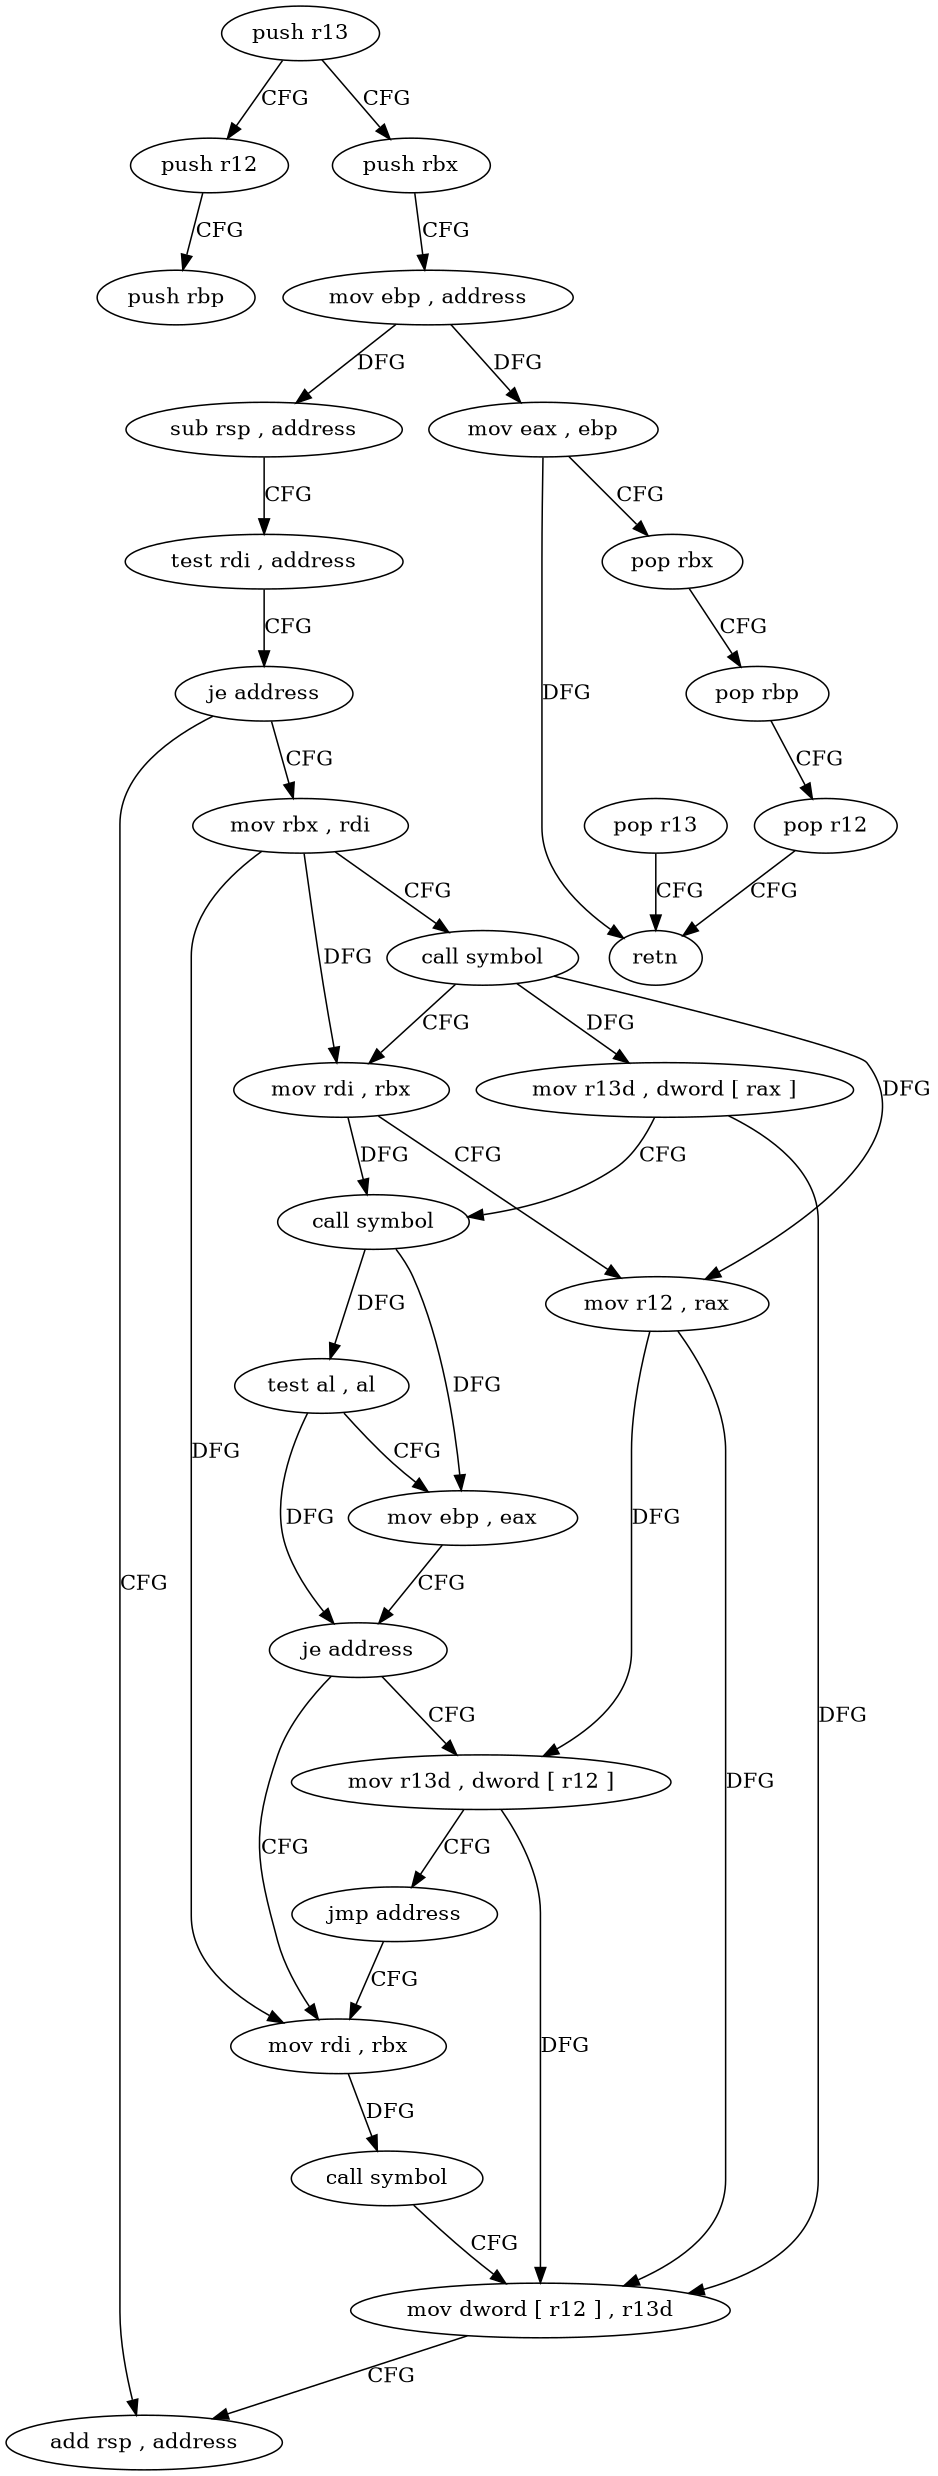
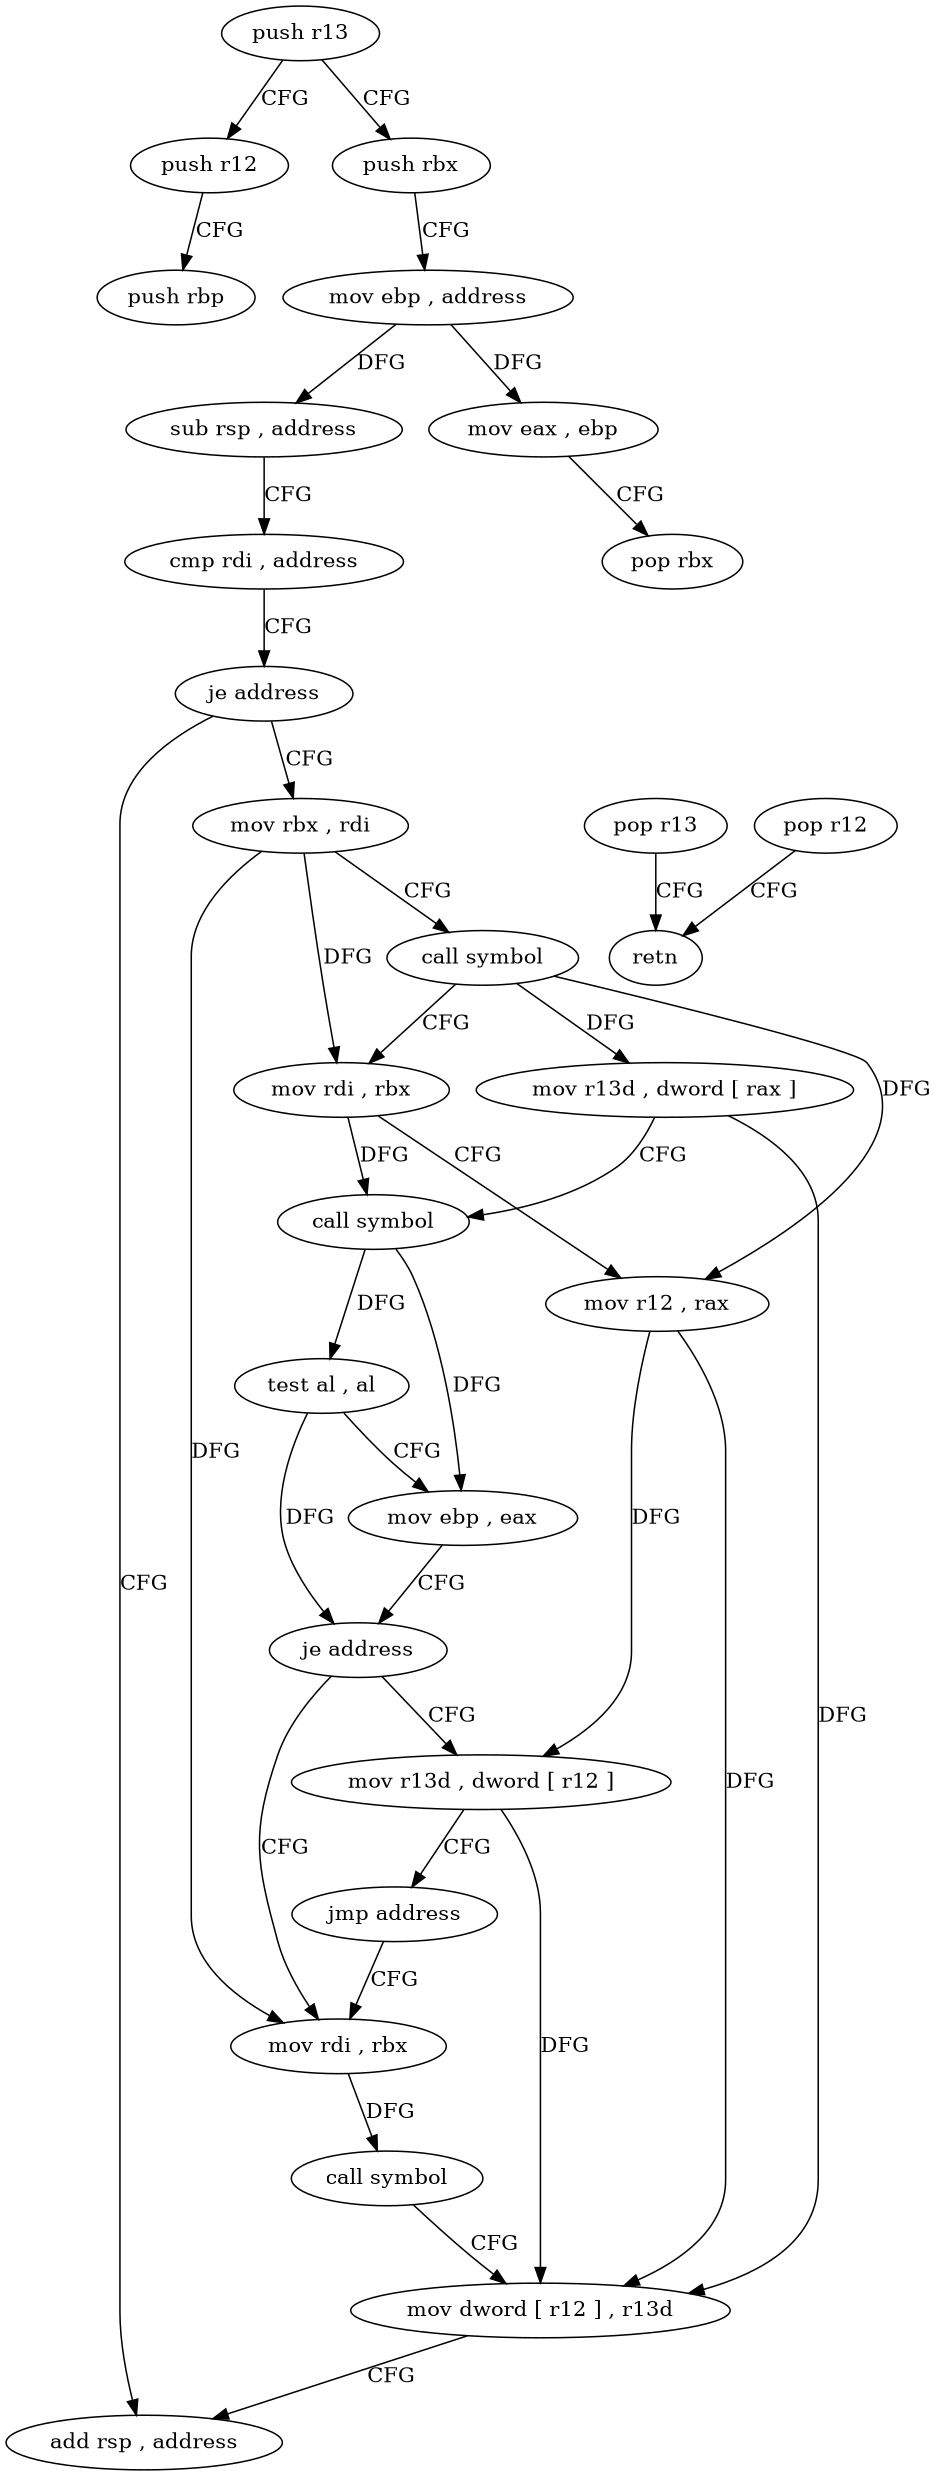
node "test rdi , address": label "test rdi , address" -> "cmp rdi , address"
node "pop rbp": removed
edge "mov eax , ebp" -> "retn": removed, label "DFG"
